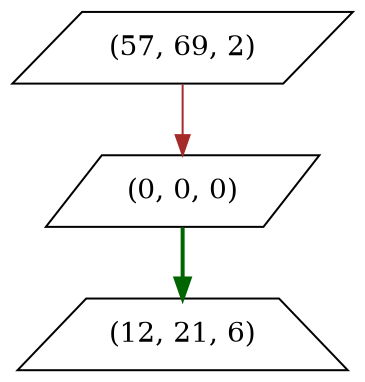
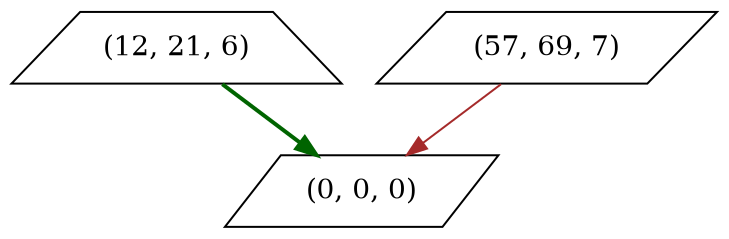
node "(57, 69, 2)": label "(57, 69, 2)" -> "(57, 69, 7)"
edge "(0, 0, 0)" -> "(12, 21, 6)": reversed
